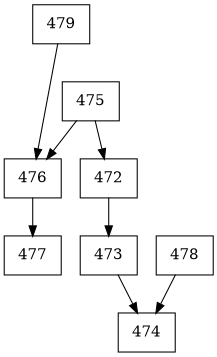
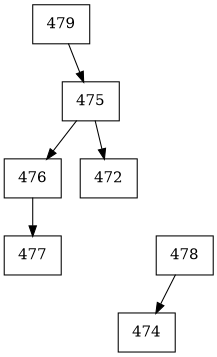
edge "479" -> "476": now "479" -> "475"
node "473": removed
